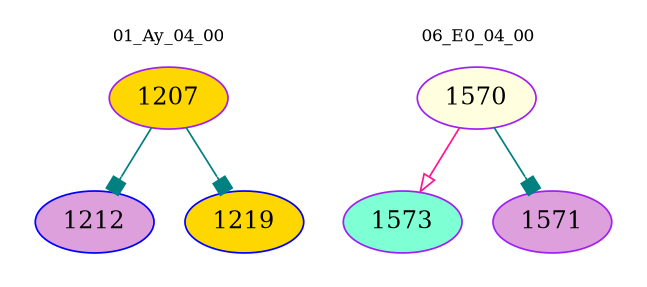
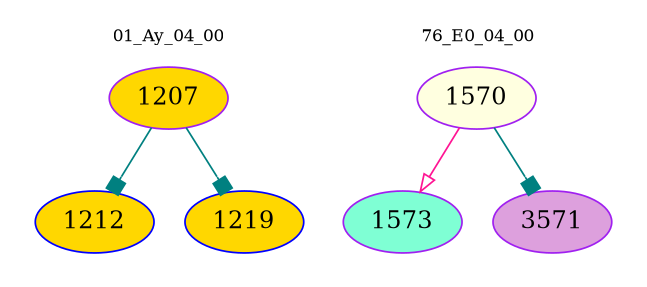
cluster "06_E0_04_00": label "06_E0_04_00" -> "76_E0_04_00"
node "1212": fillcolor plum -> gold
node "1571": label "1571" -> "3571"
